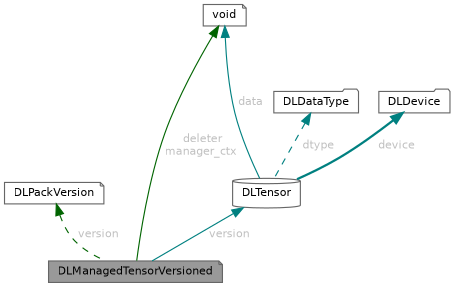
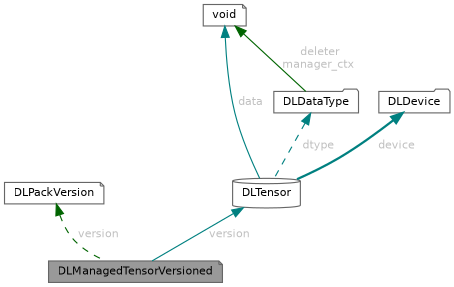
edge "DLManagedTensorVersioned" -> "void": now "DLDataType" -> "void"
